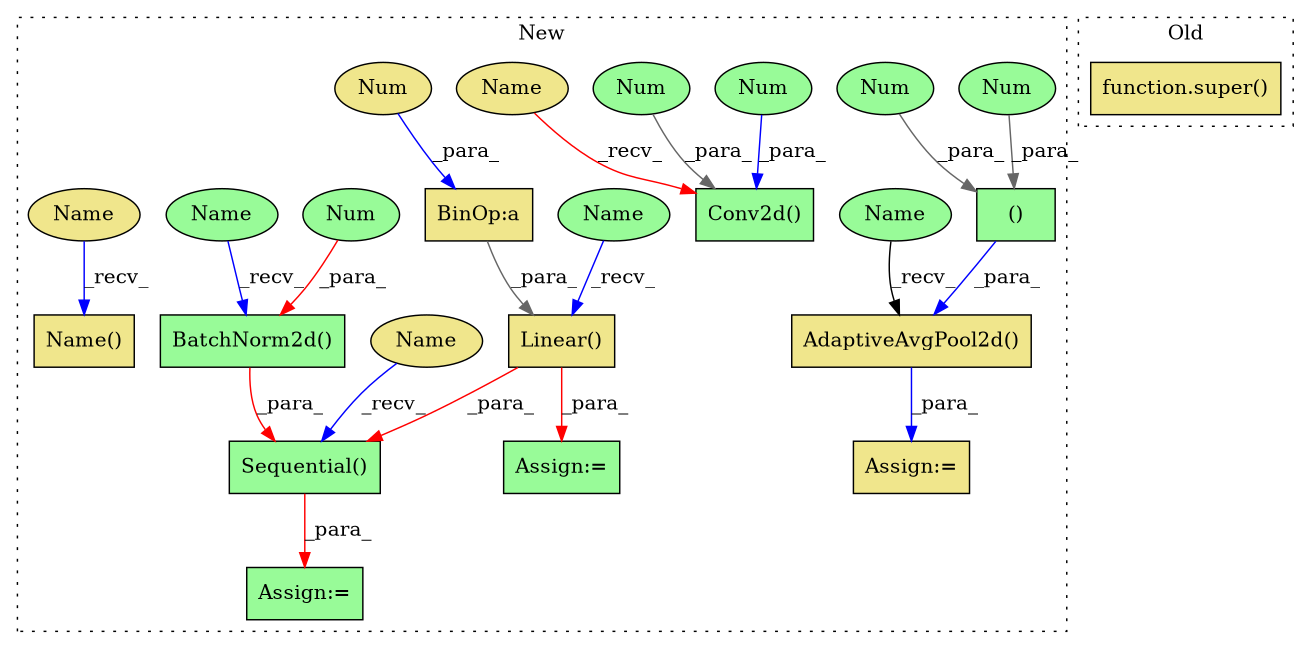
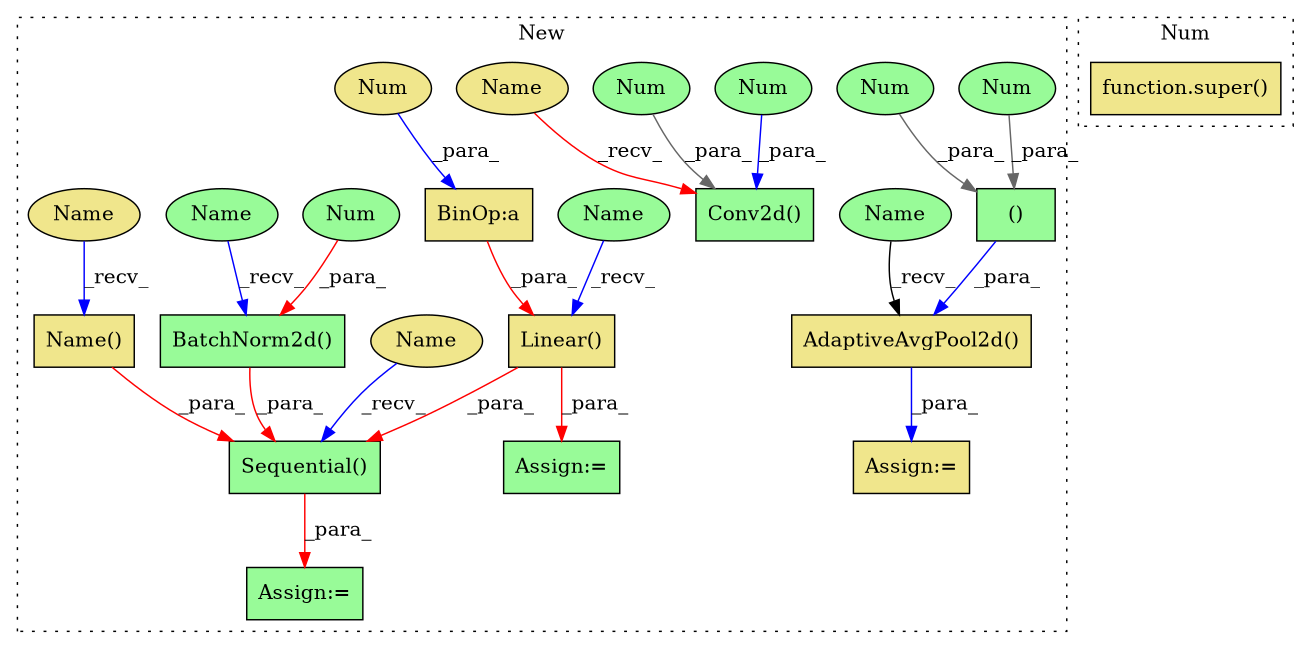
cluster "Old": label "Old" -> "Num"
edge "BinOp:a" -> "Linear()": color gray40 -> red
edge "Name()" -> "Sequential()": added, label "_para_"
